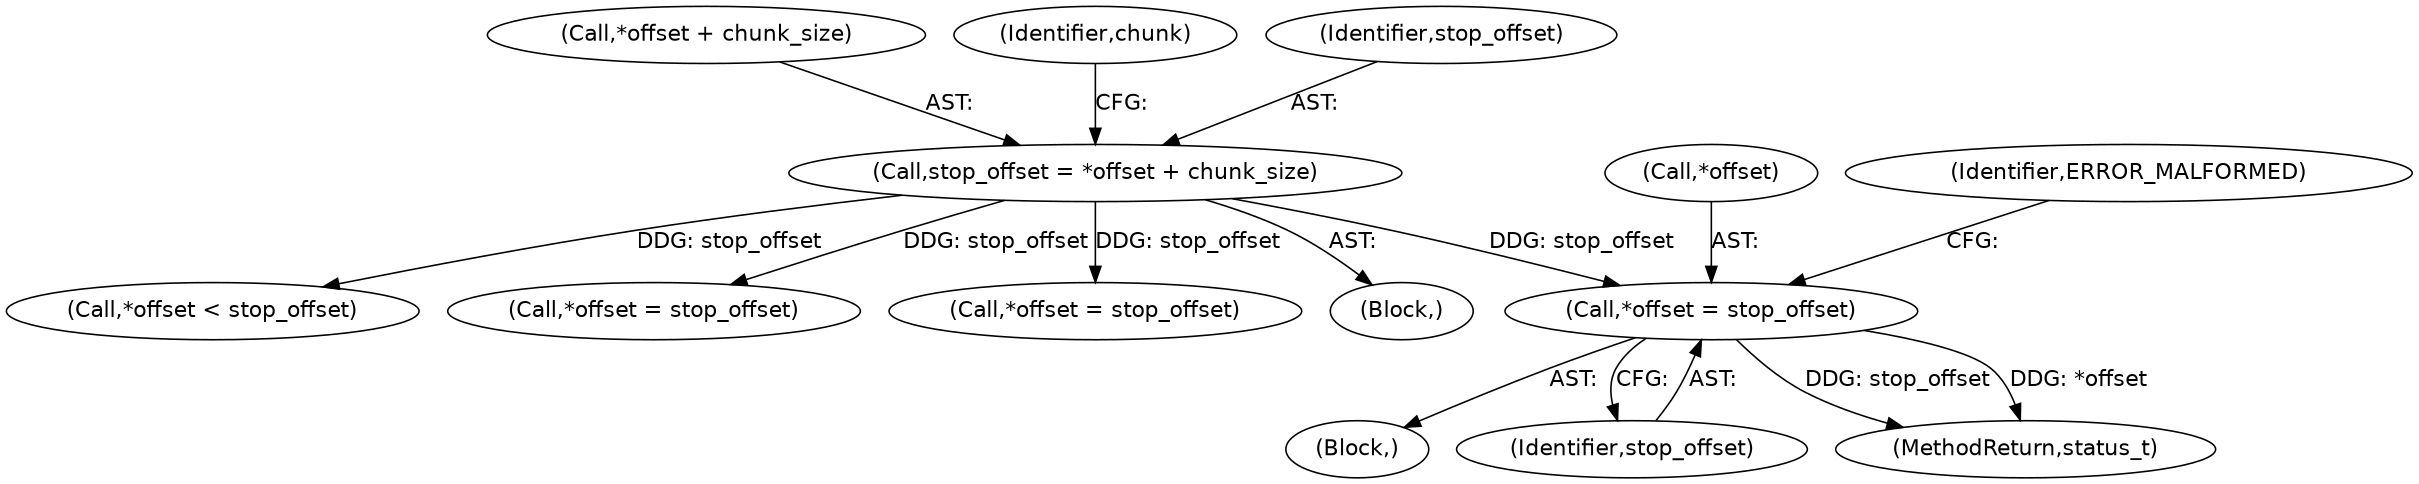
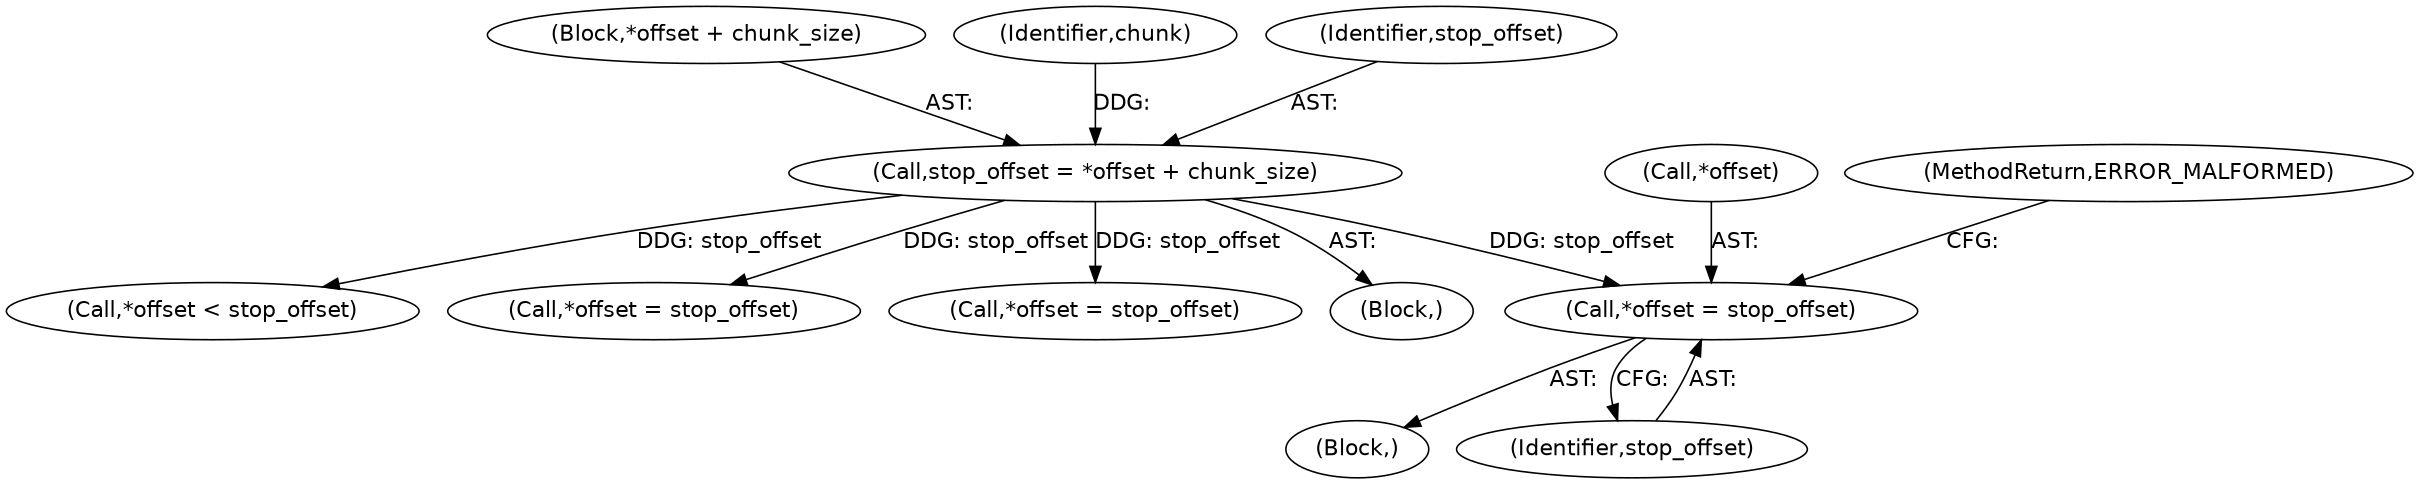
node "(Call,*offset + chunk_size)": label "(Call,*offset + chunk_size)" -> "(Block,*offset + chunk_size)"
edge "(Identifier,chunk)" -> "(Call,stop_offset = *offset + chunk_size)": label "CFG: " -> "DDG: "
node "(Identifier,ERROR_MALFORMED)": label "(Identifier,ERROR_MALFORMED)" -> "(MethodReturn,ERROR_MALFORMED)"
node "(MethodReturn,status_t)": removed
